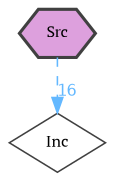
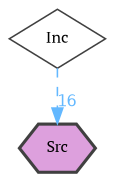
edge "Src" -> "Inc": reversed
